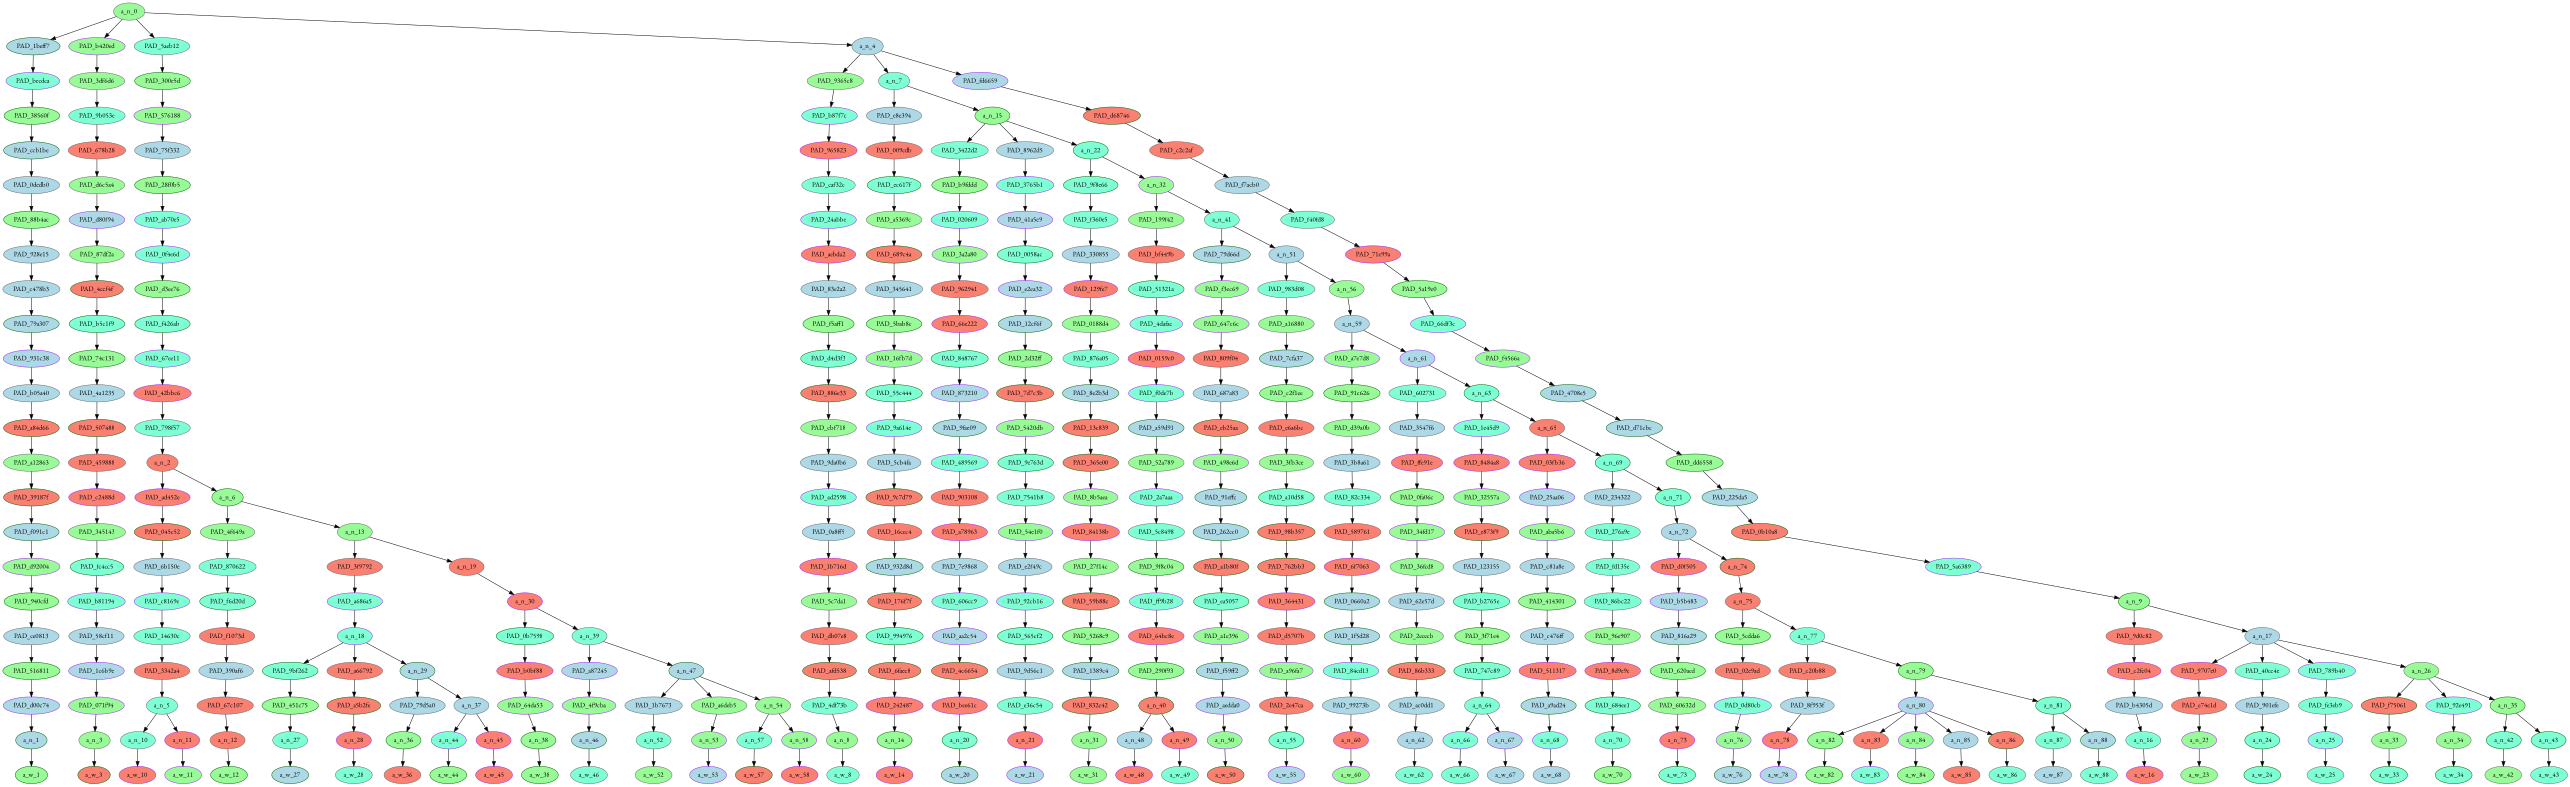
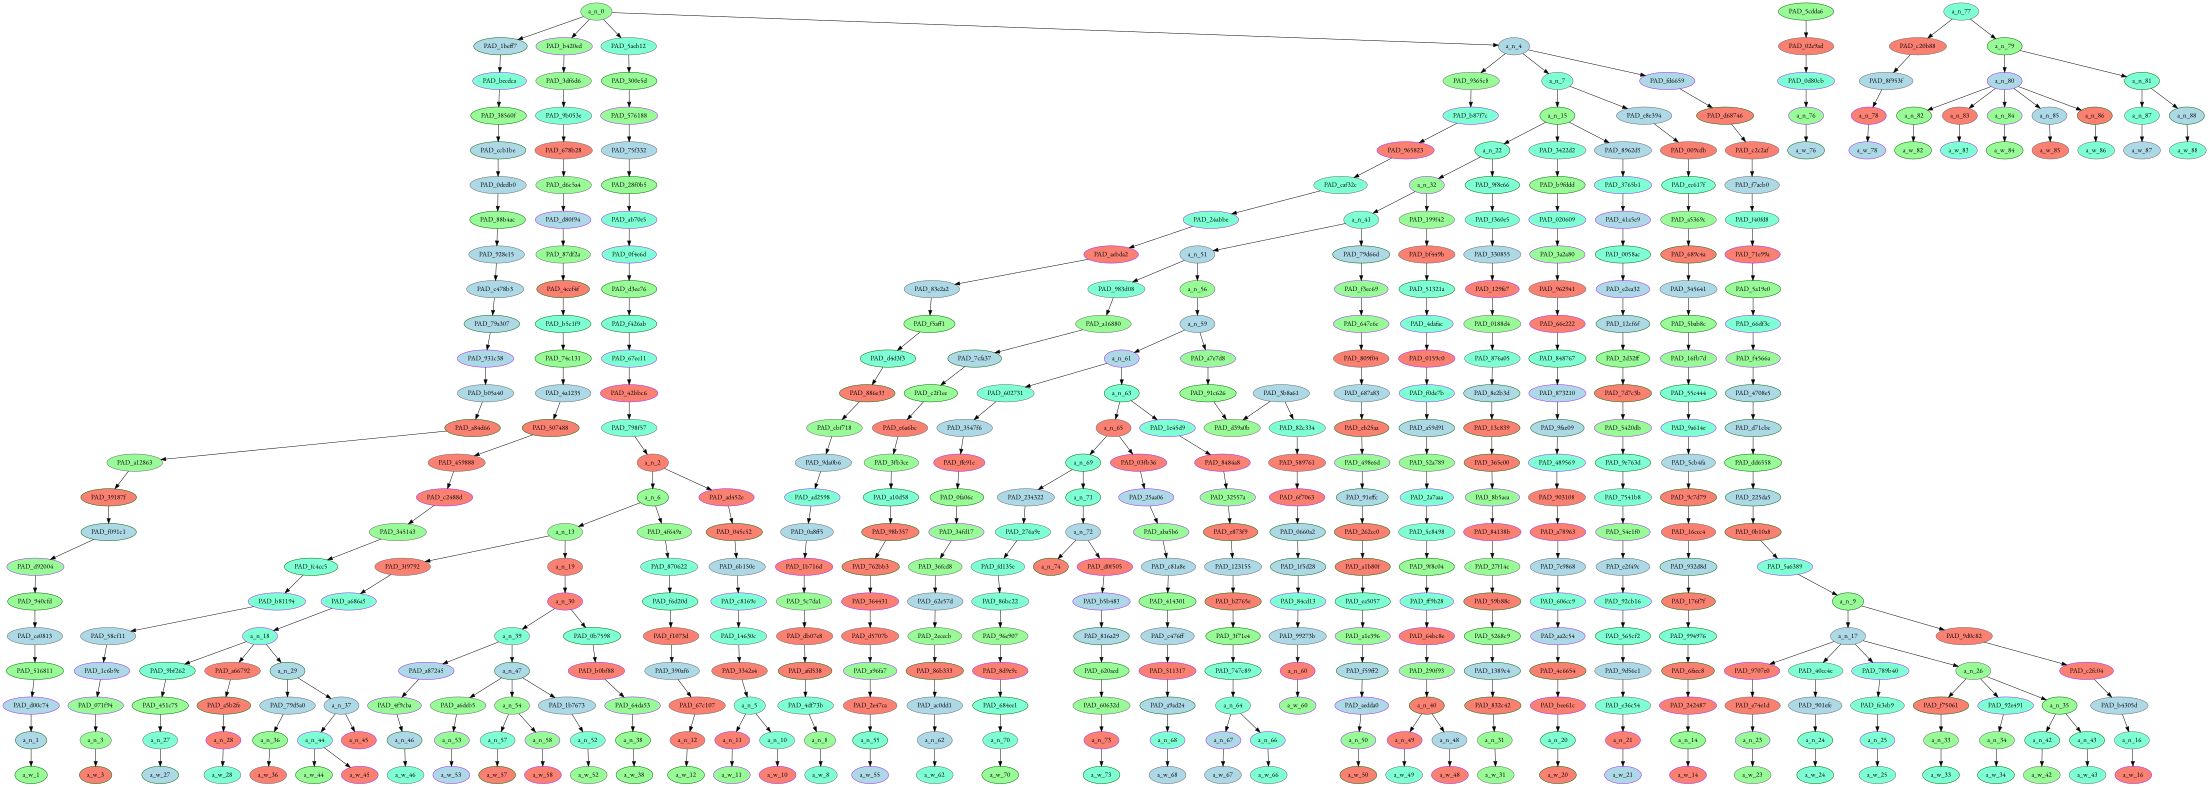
edge "PAD_d39a0b" -> "PAD_3b8a61": reversed
node "PAD_262cc0": fillcolor lightblue -> salmon
node "PAD_b2765e": fillcolor aquamarine -> salmon
node "a_n_75": removed
node "PAD_290f93": color darkgreen -> purple
edge "a_n_45" -> "a_w_45": now "a_n_44" -> "a_w_45"
node "a_w_20": fillcolor lightblue -> salmon
